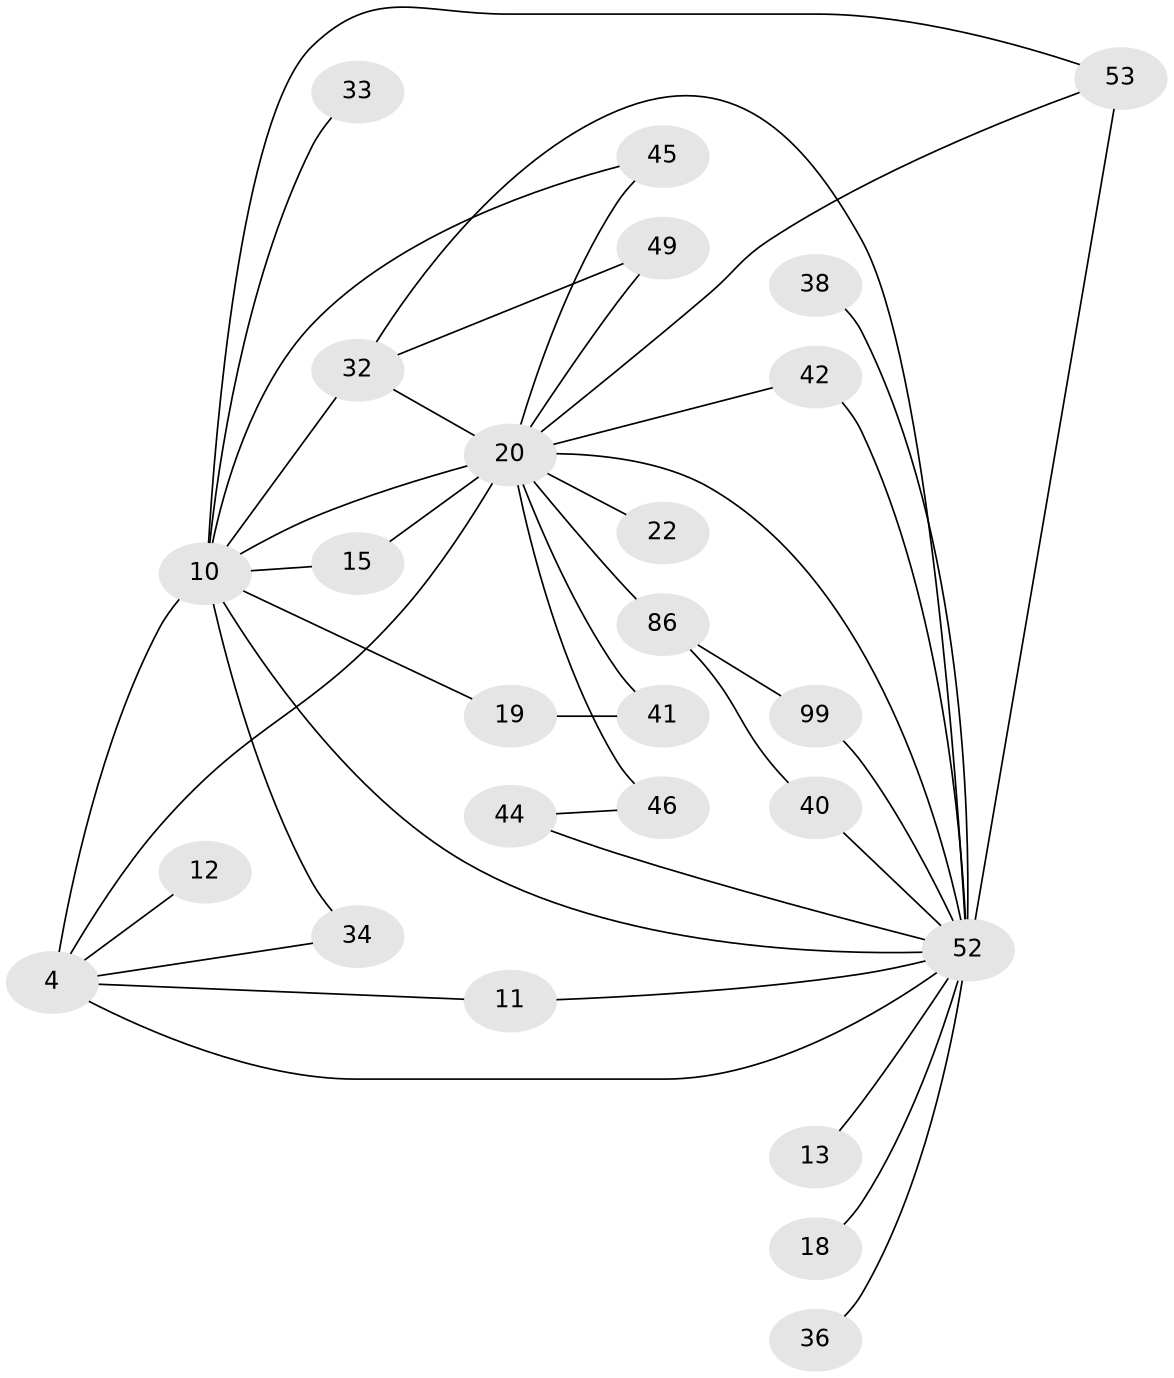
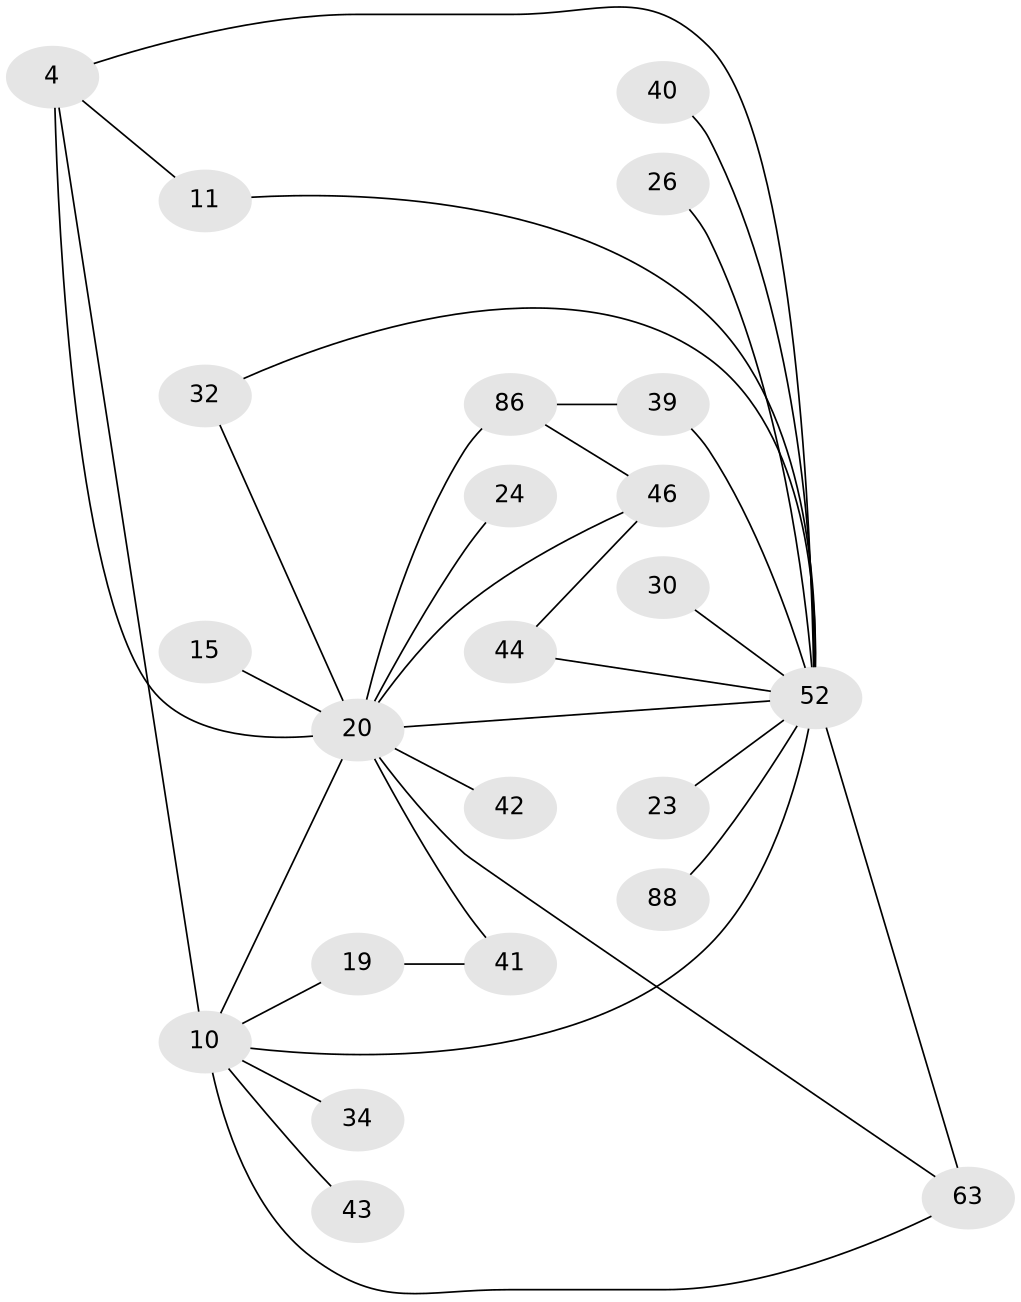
node "53": label "53" -> "63"
node "33": label "33" -> "43"
node "45": removed
node "49": removed
node "38": label "38" -> "30"
edge "32" -- "10": removed
node "22": label "22" -> "24"
edge "15" -- "10": removed
edge "42" -- "52": removed
edge "86" -- "40": now "86" -- "46"
node "99": label "99" -> "39"
node "12": removed
edge "34" -- "4": removed
node "13": label "13" -> "23"
node "18": label "18" -> "88"
node "36": label "36" -> "26"
